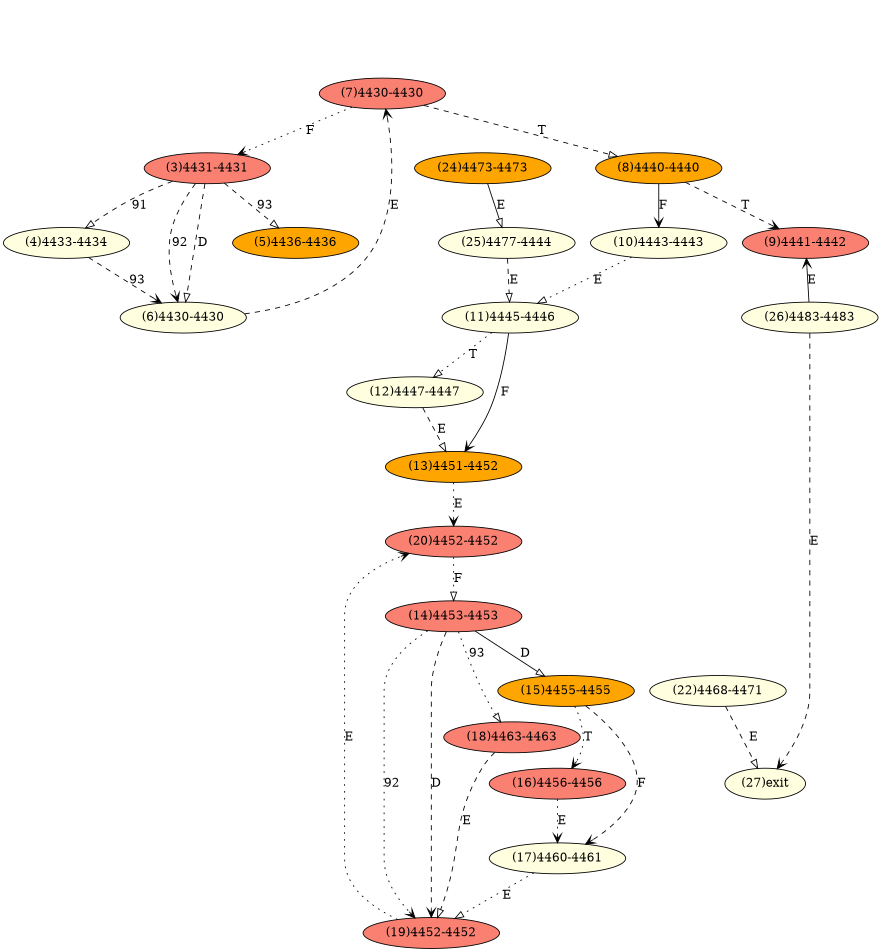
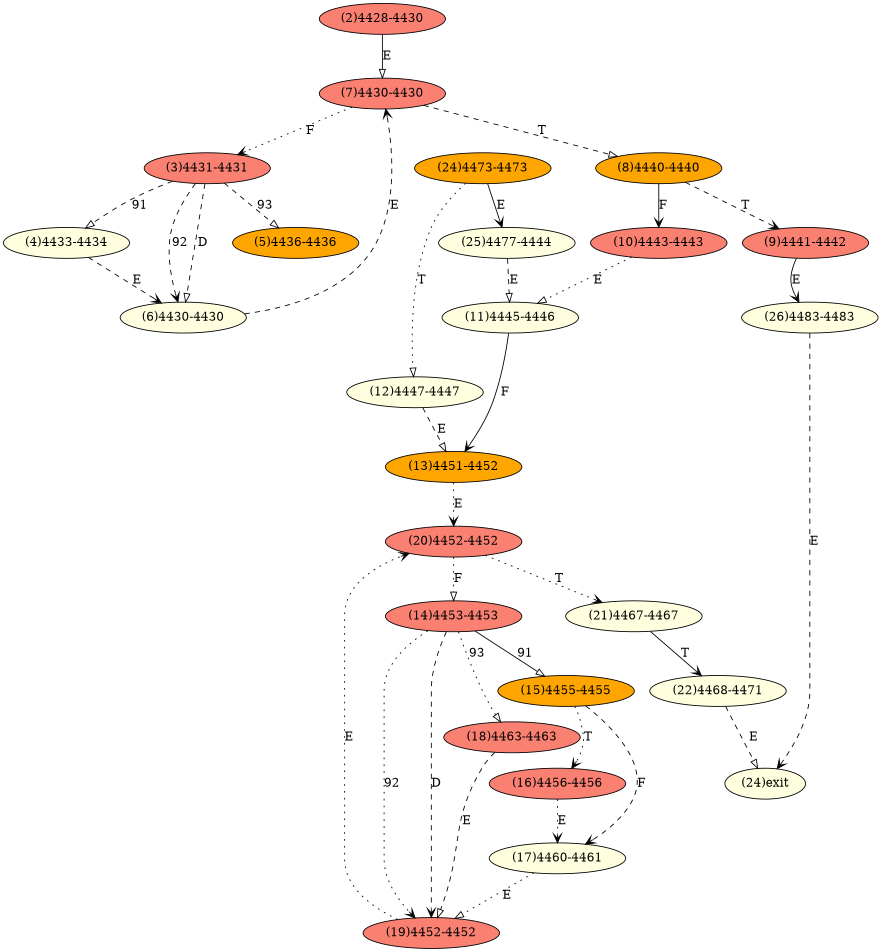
node "(2)4428-4430": added
edge "(24)4473-4473" -> "(25)4477-4444": arrowhead onormal -> vee
node "(10)4443-4443": fillcolor lightyellow -> salmon
edge "(4)4433-4434" -> "(6)4430-4430": label "93" -> "E"
edge "(26)4483-4483" -> "(9)4441-4442": reversed
edge "(11)4445-4446" -> "(12)4447-4447": now "(24)4473-4473" -> "(12)4447-4447"
node "(21)4467-4467": added
edge "(14)4453-4453" -> "(15)4455-4455": label "D" -> "91"
node "(27)exit": label "(27)exit" -> "(24)exit"
